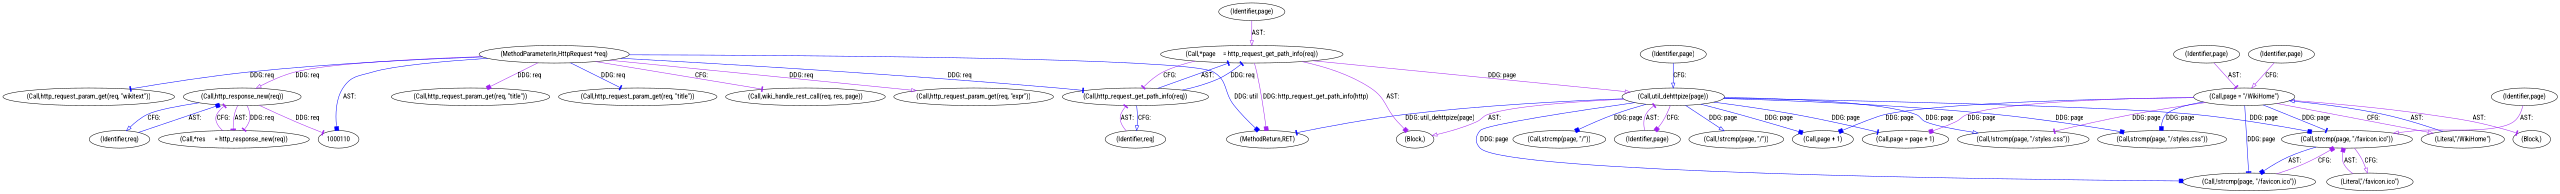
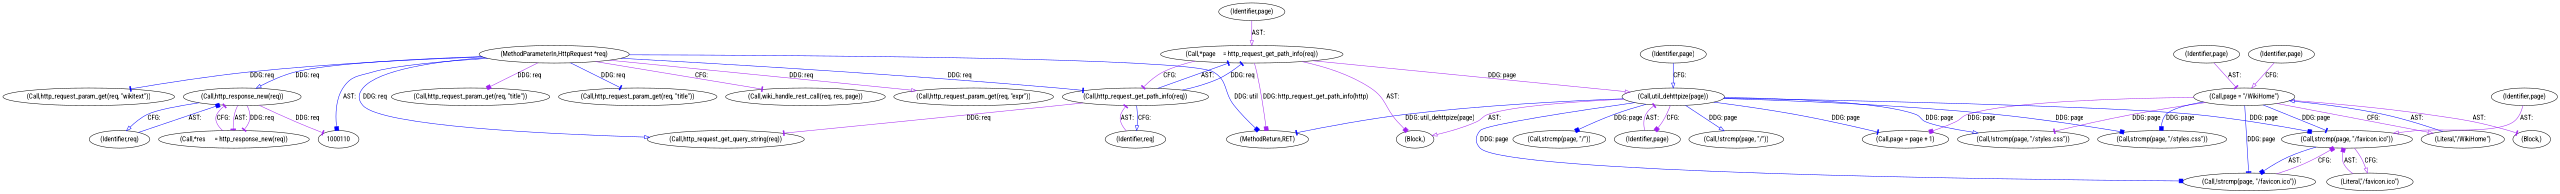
edge "(MethodParameterIn,HttpRequest *req)" -> "(Call,http_response_new(req))": color purple -> blue
node "(Call,http_request_get_query_string(req))": added
node "(Call,page + 1)": removed
